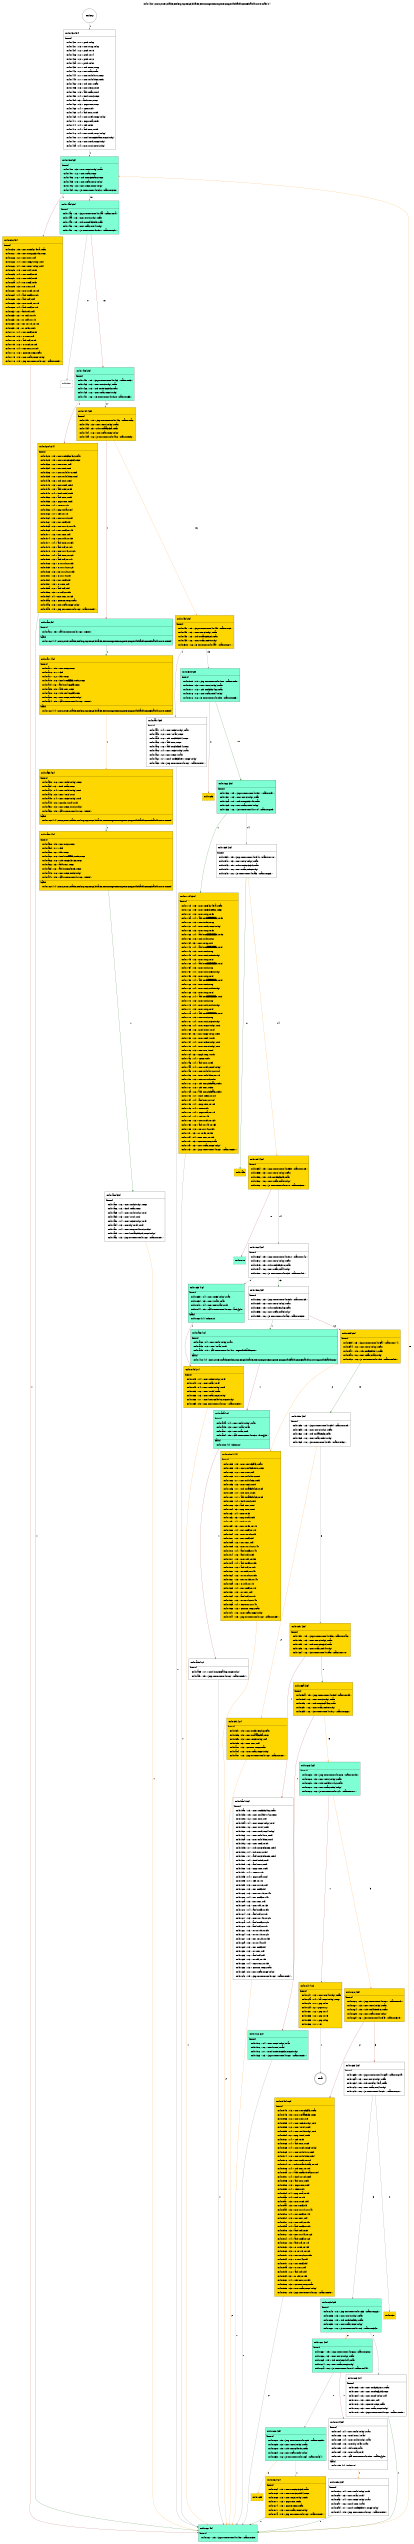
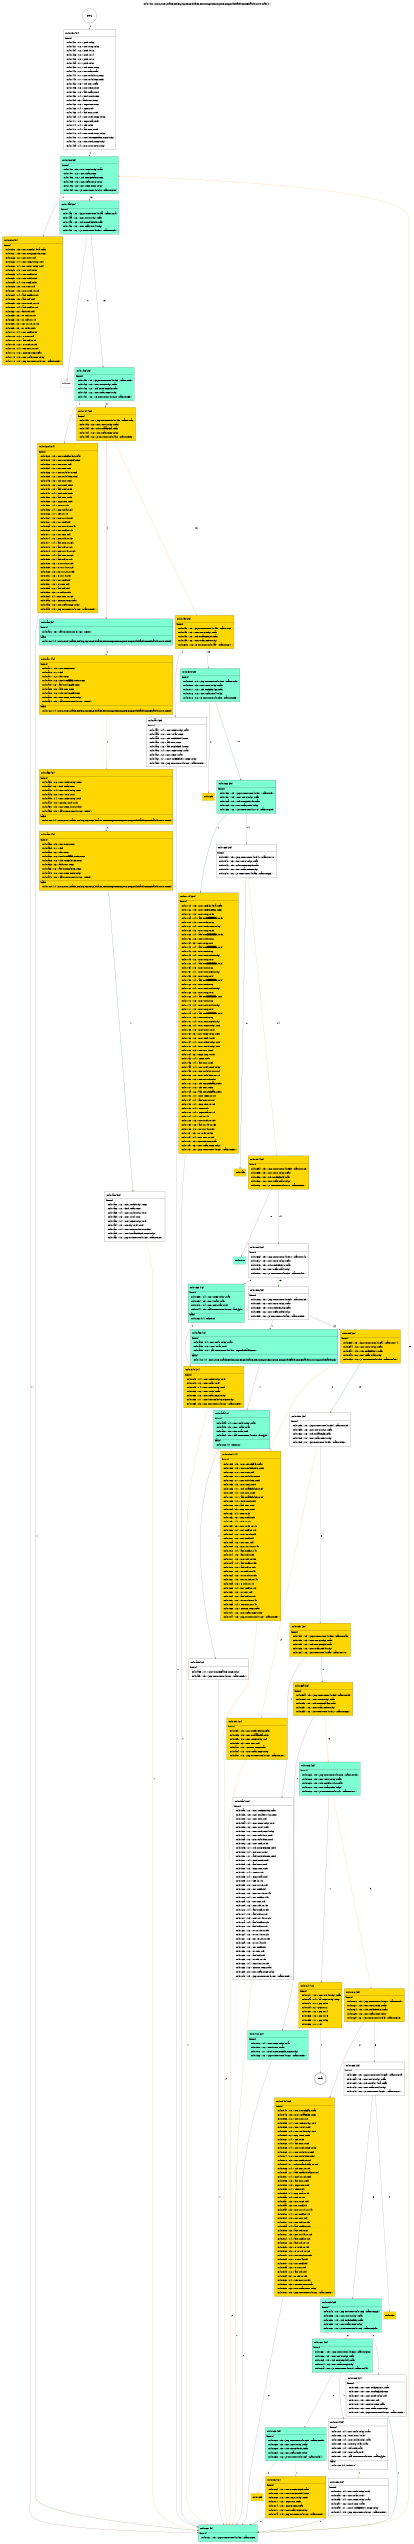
node "Desktop": label "Desktop" -> "Entry"
